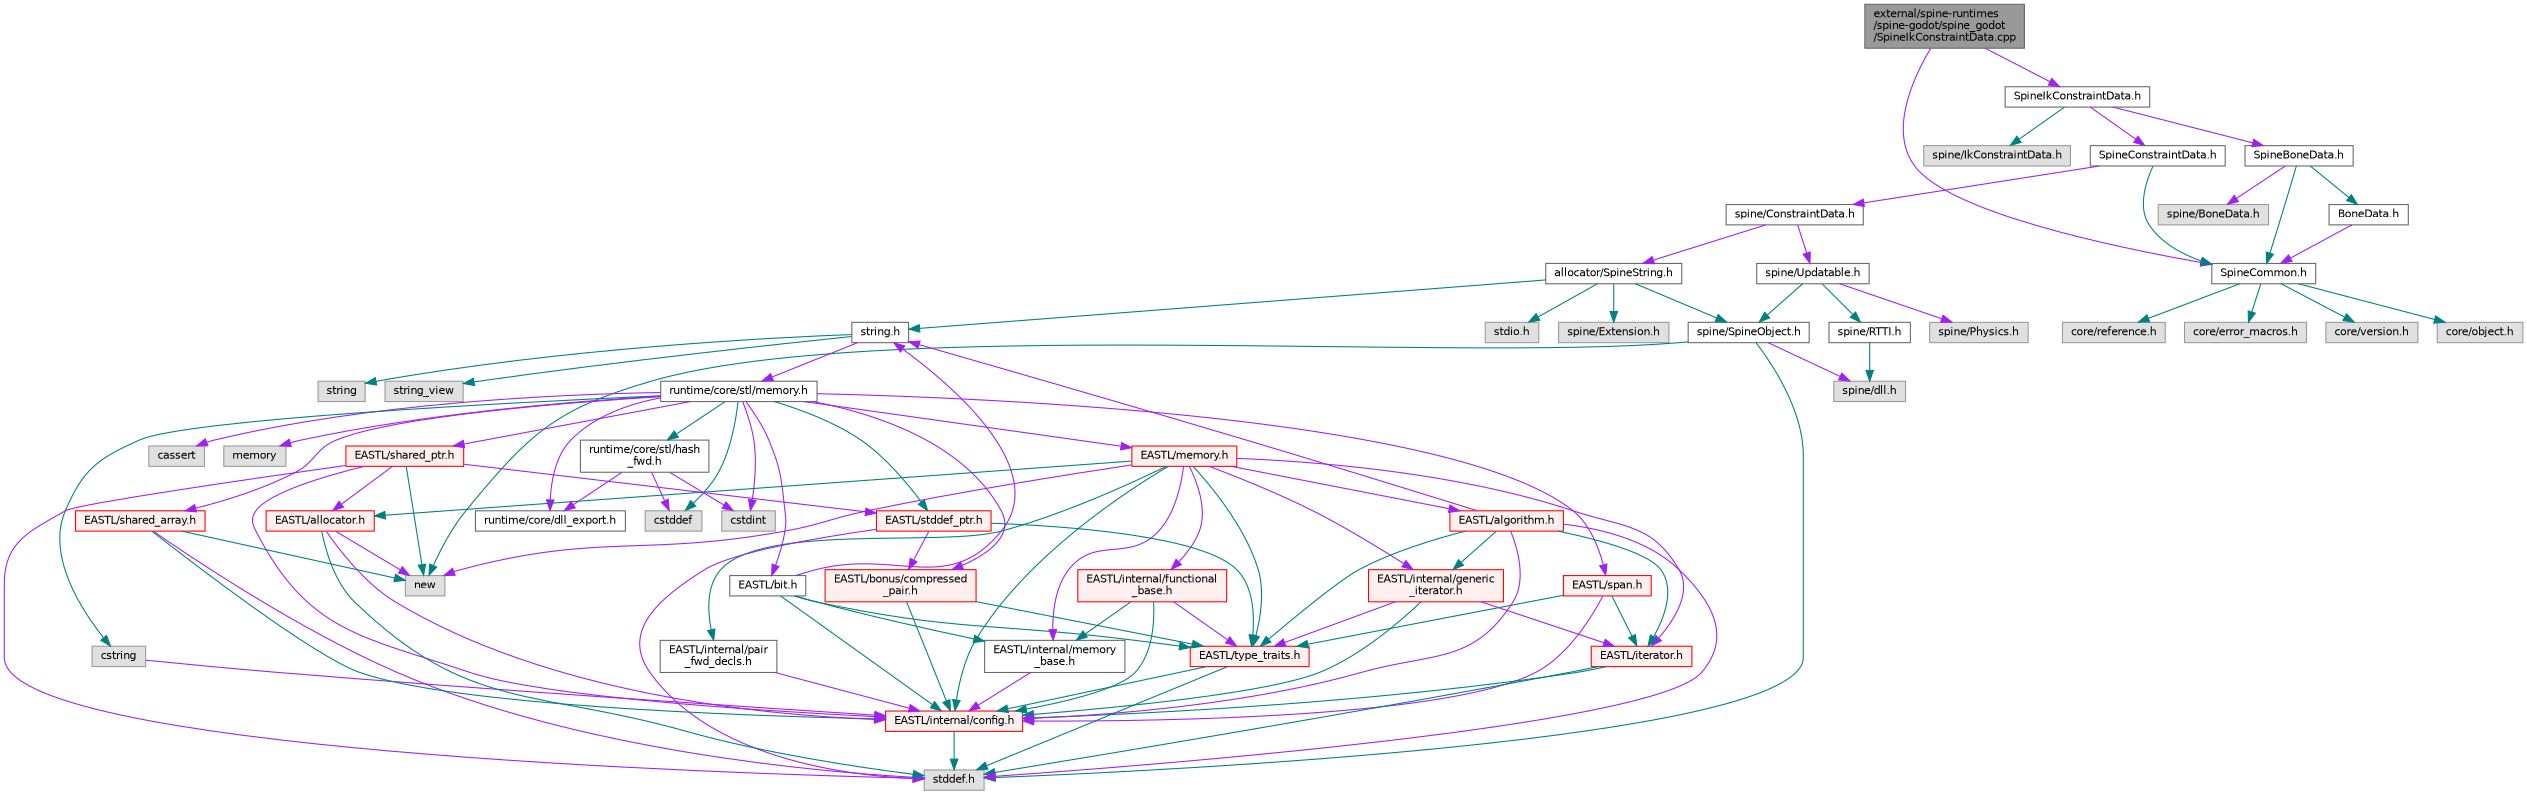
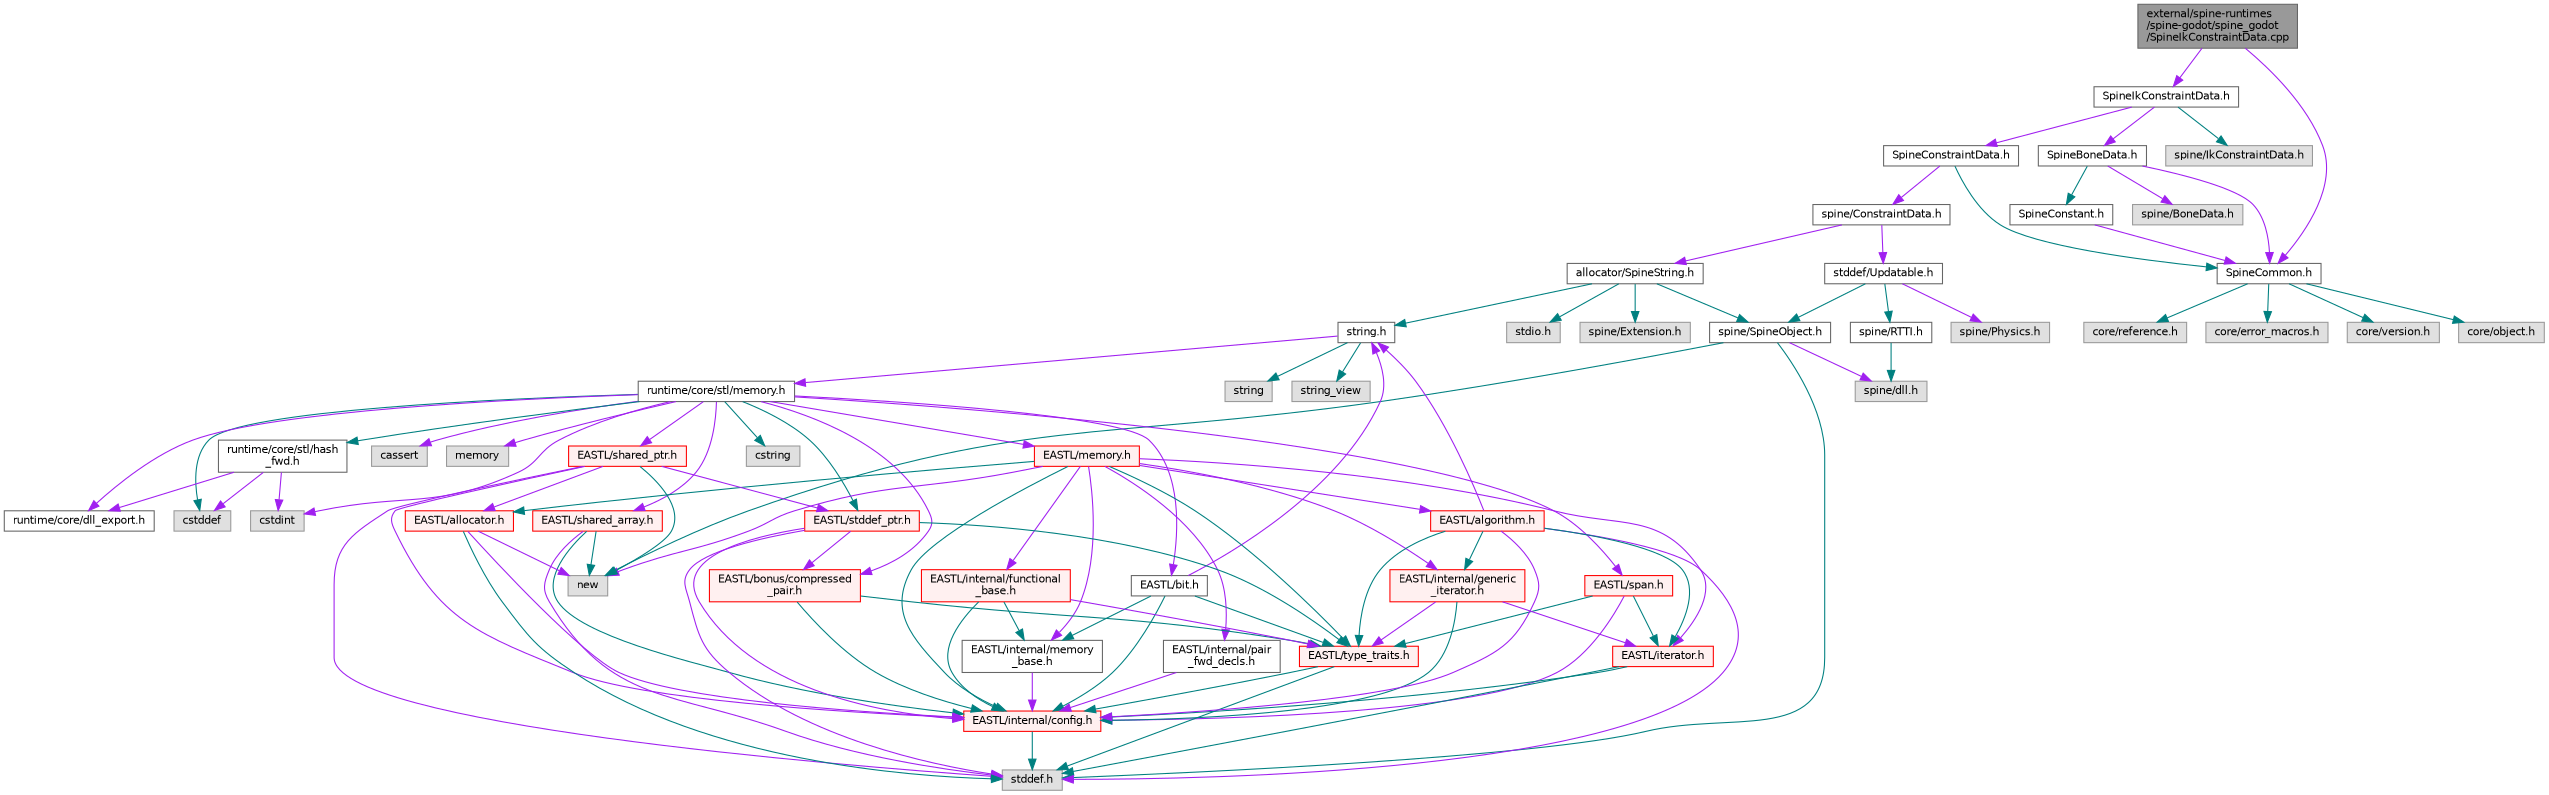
edge "SpineBoneData.h" -> "SpineCommon.h": color teal -> purple
node "BoneData.h": label "BoneData.h" -> "SpineConstant.h"
node "spine/Updatable.h": label "spine/Updatable.h" -> "stddef/Updatable.h"
edge "EASTL/memory.h" -> "EASTL/internal/pair _fwd_decls.h": color teal -> purple
edge "cstring" -> "EASTL/internal/config.h": now "EASTL/stddef_ptr.h" -> "EASTL/internal/config.h"
